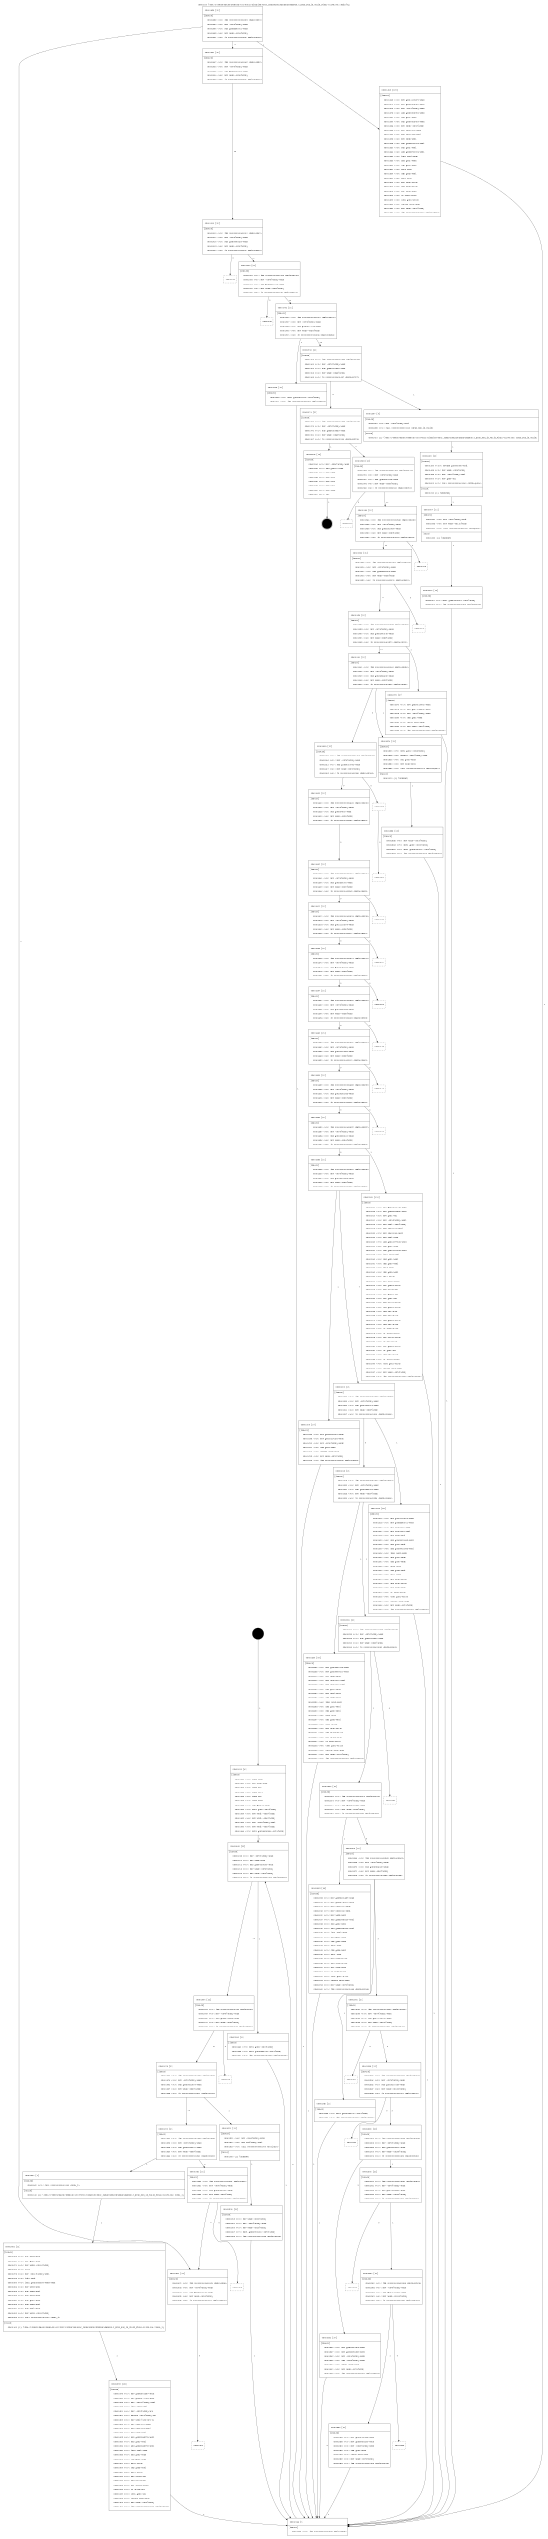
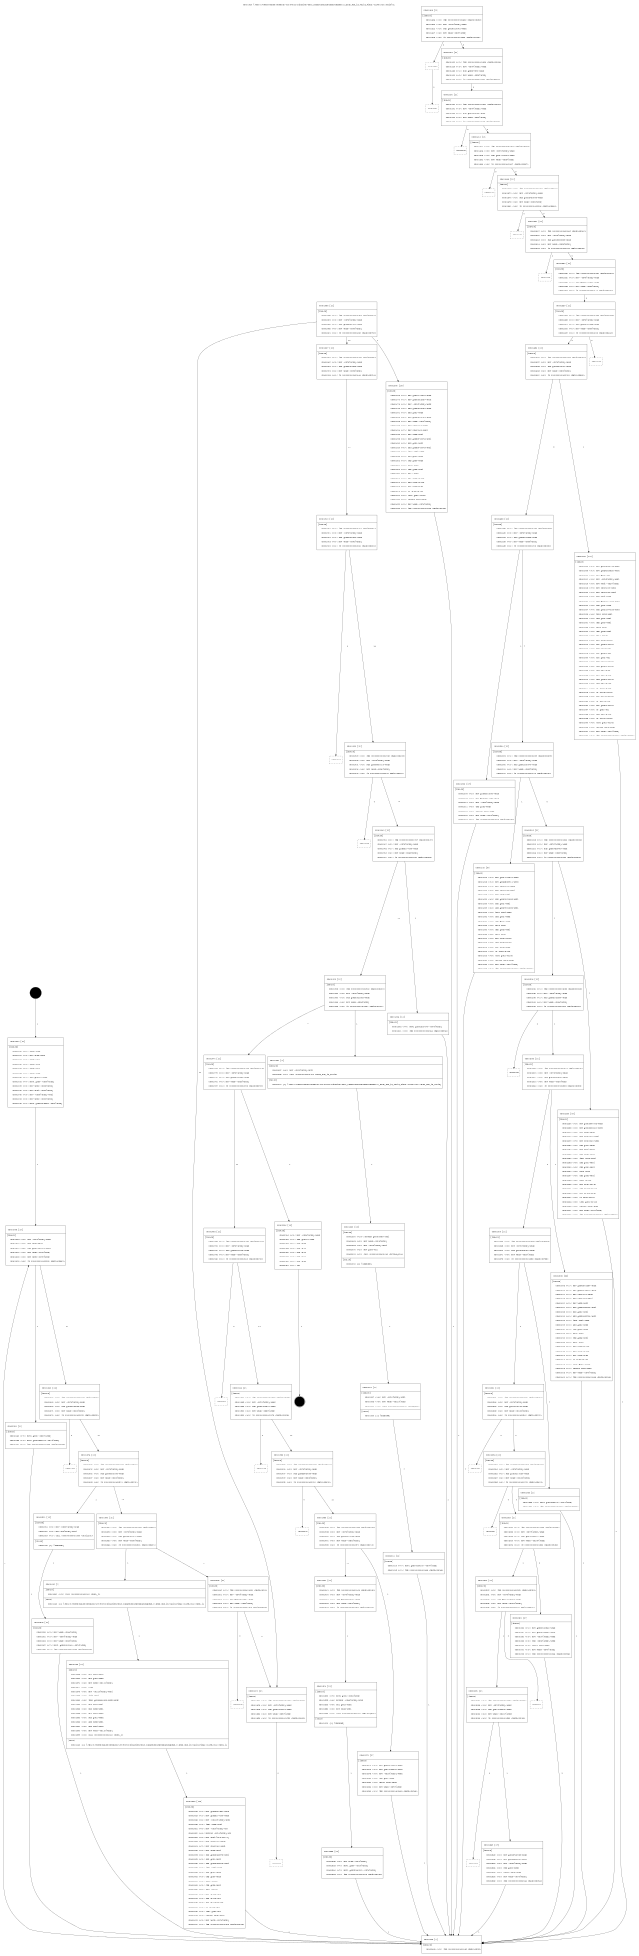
edge "0x4019f1 [25]" -> "0x401a0a [25]": removed, label "9"
node "0x402112": removed
